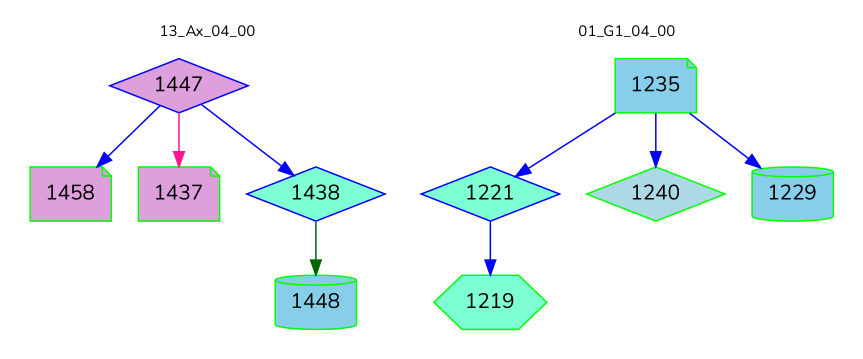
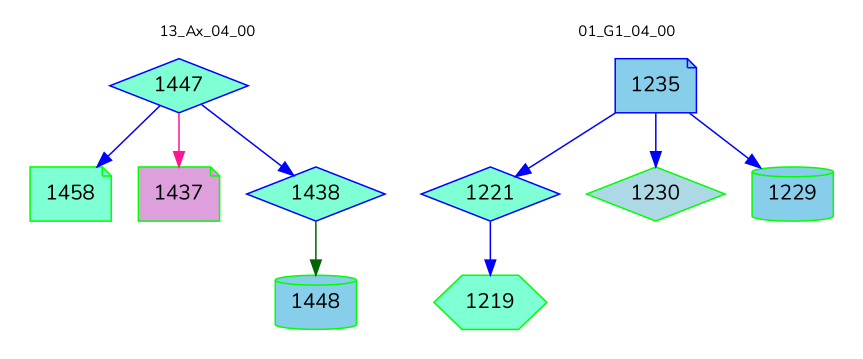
node "1447": fillcolor plum -> aquamarine
node "1235": color green -> blue
node "1458": fillcolor plum -> aquamarine
node "1240": label "1240" -> "1230"
